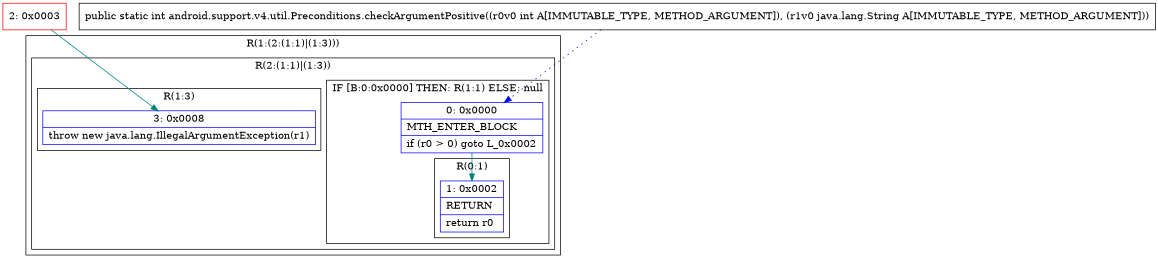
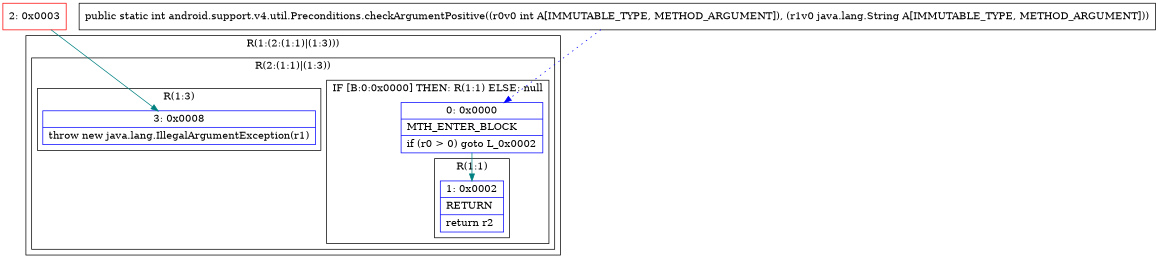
cluster "R(0:1)": label "R(0:1)" -> "R(1:1)"
node "1: 0x0002": text "return r0" -> "return r2"
